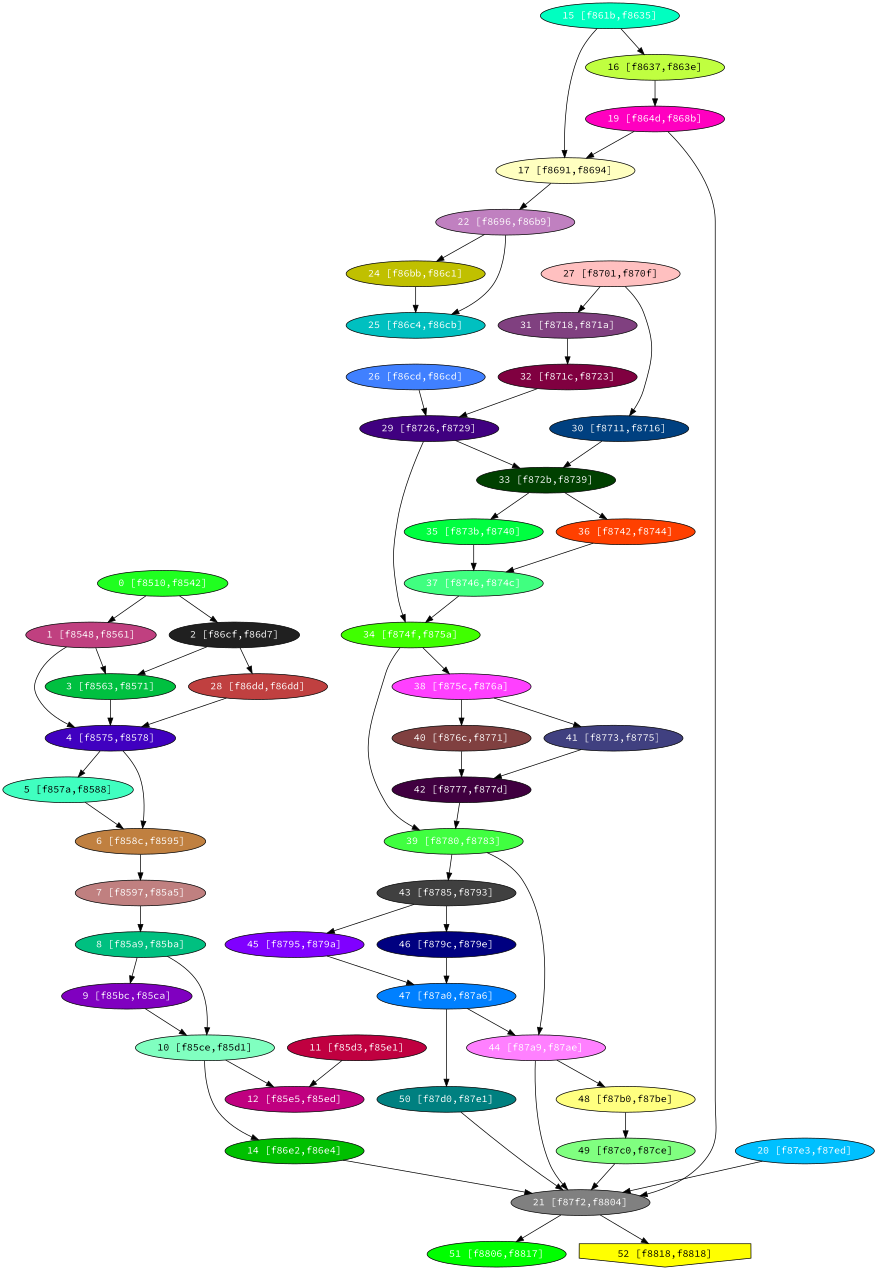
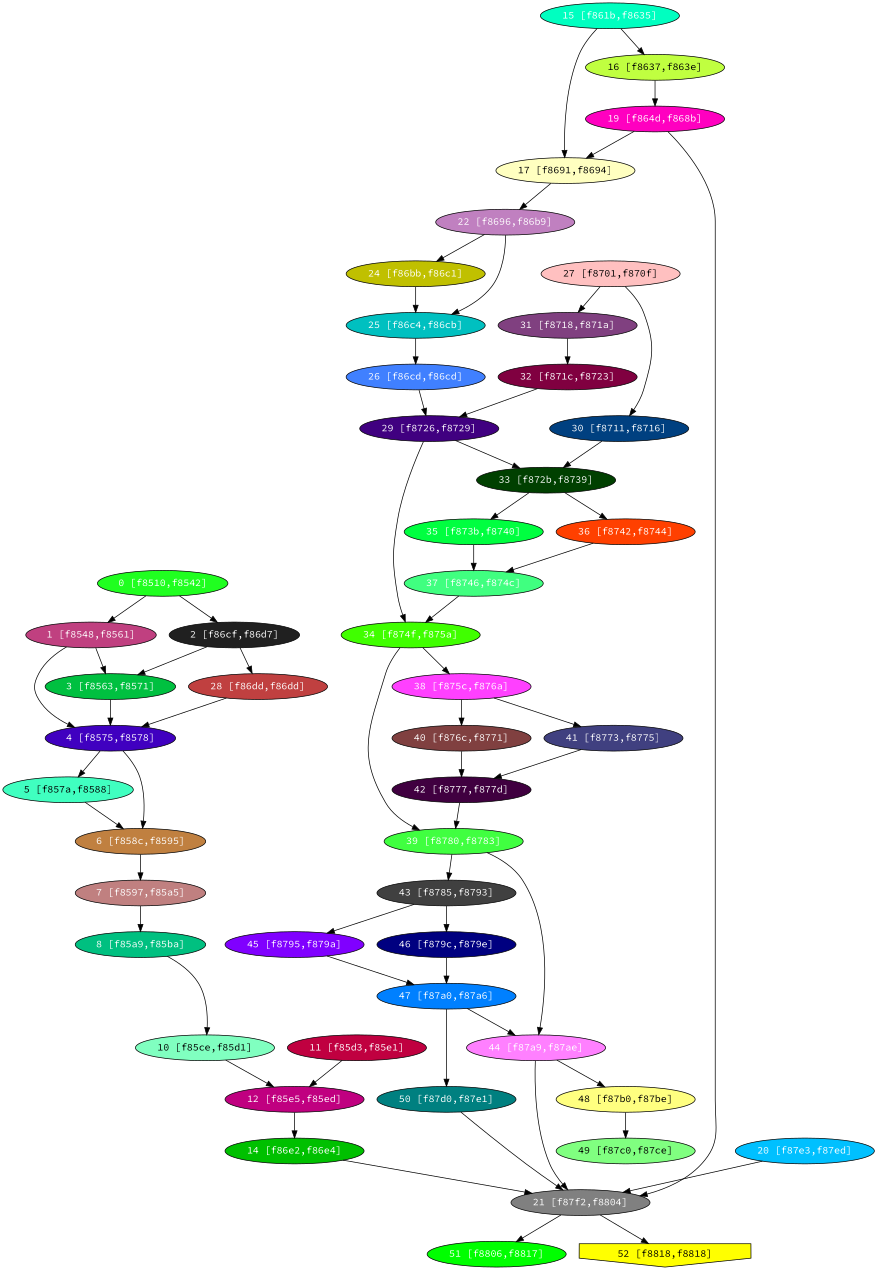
edge "25 [f86c4,f86cb]" -> "26 [f86cd,f86cd]": added
node "9 [f85bc,f85ca]": removed
edge "10 [f85ce,f85d1]" -> "14 [f86e2,f86e4]": now "12 [f85e5,f85ed]" -> "14 [f86e2,f86e4]"
edge "49 [f87c0,f87ce]" -> "21 [f87f2,f8804]": removed
